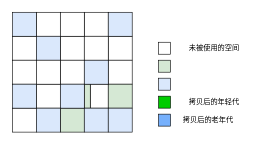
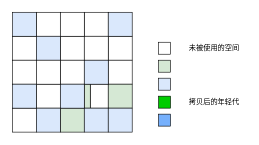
node "拷贝后的老年代": removed
